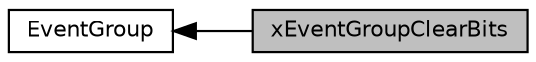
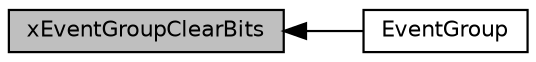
edge "xEventGroupClearBits" -> "EventGroup": reversed
